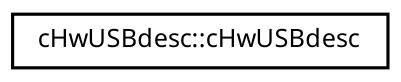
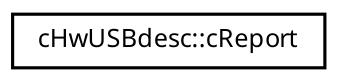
node "cHwUSBdesc::cHwUSBdesc": label "cHwUSBdesc::cHwUSBdesc" -> "cHwUSBdesc::cReport"
